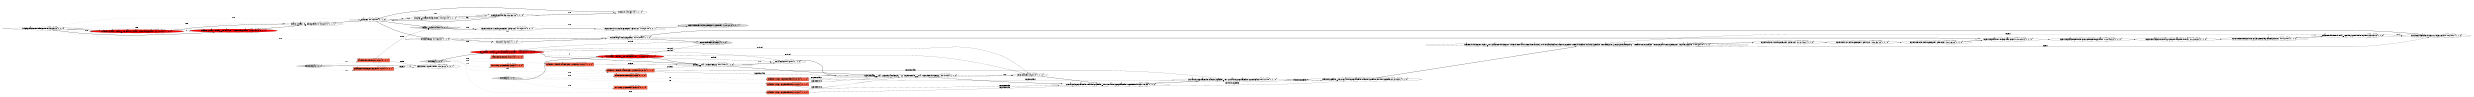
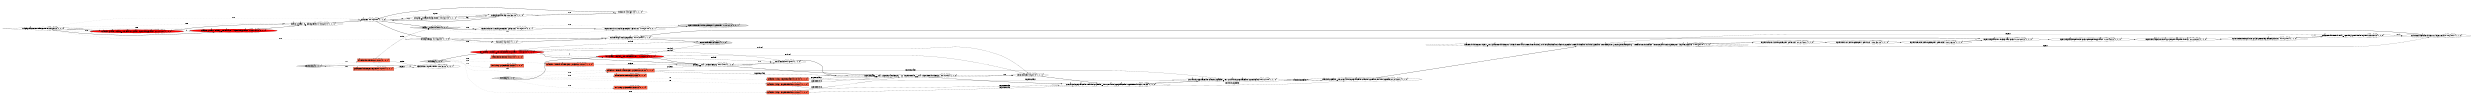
edge "it.hasNext()@@@29@@@['1', '1', '0']" -> "projectIds.contains(key)@@@32@@@['1', '1', '0']": label "true" -> "request"
edge "injectSession2['0', '0', '1']" -> "ArtifactResolutionRequest request@@@2@@@['0', '0', '1']": reversed
